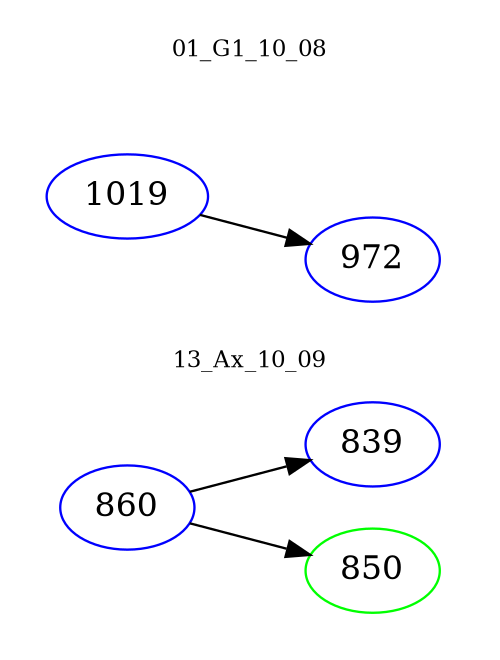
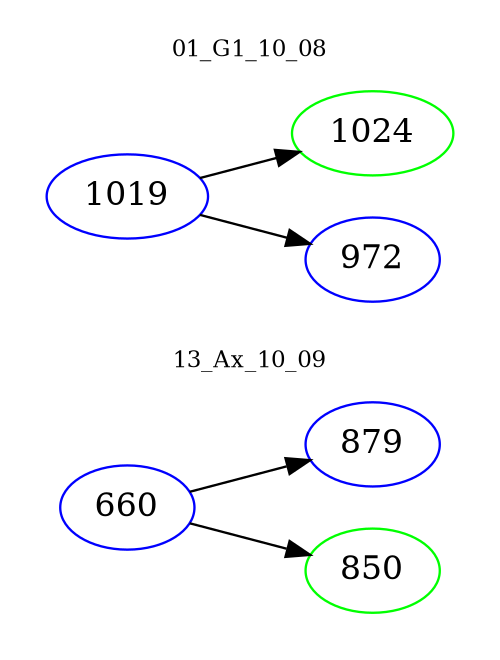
node "1024": added
node "839": label "839" -> "879"
node "860": label "860" -> "660"
